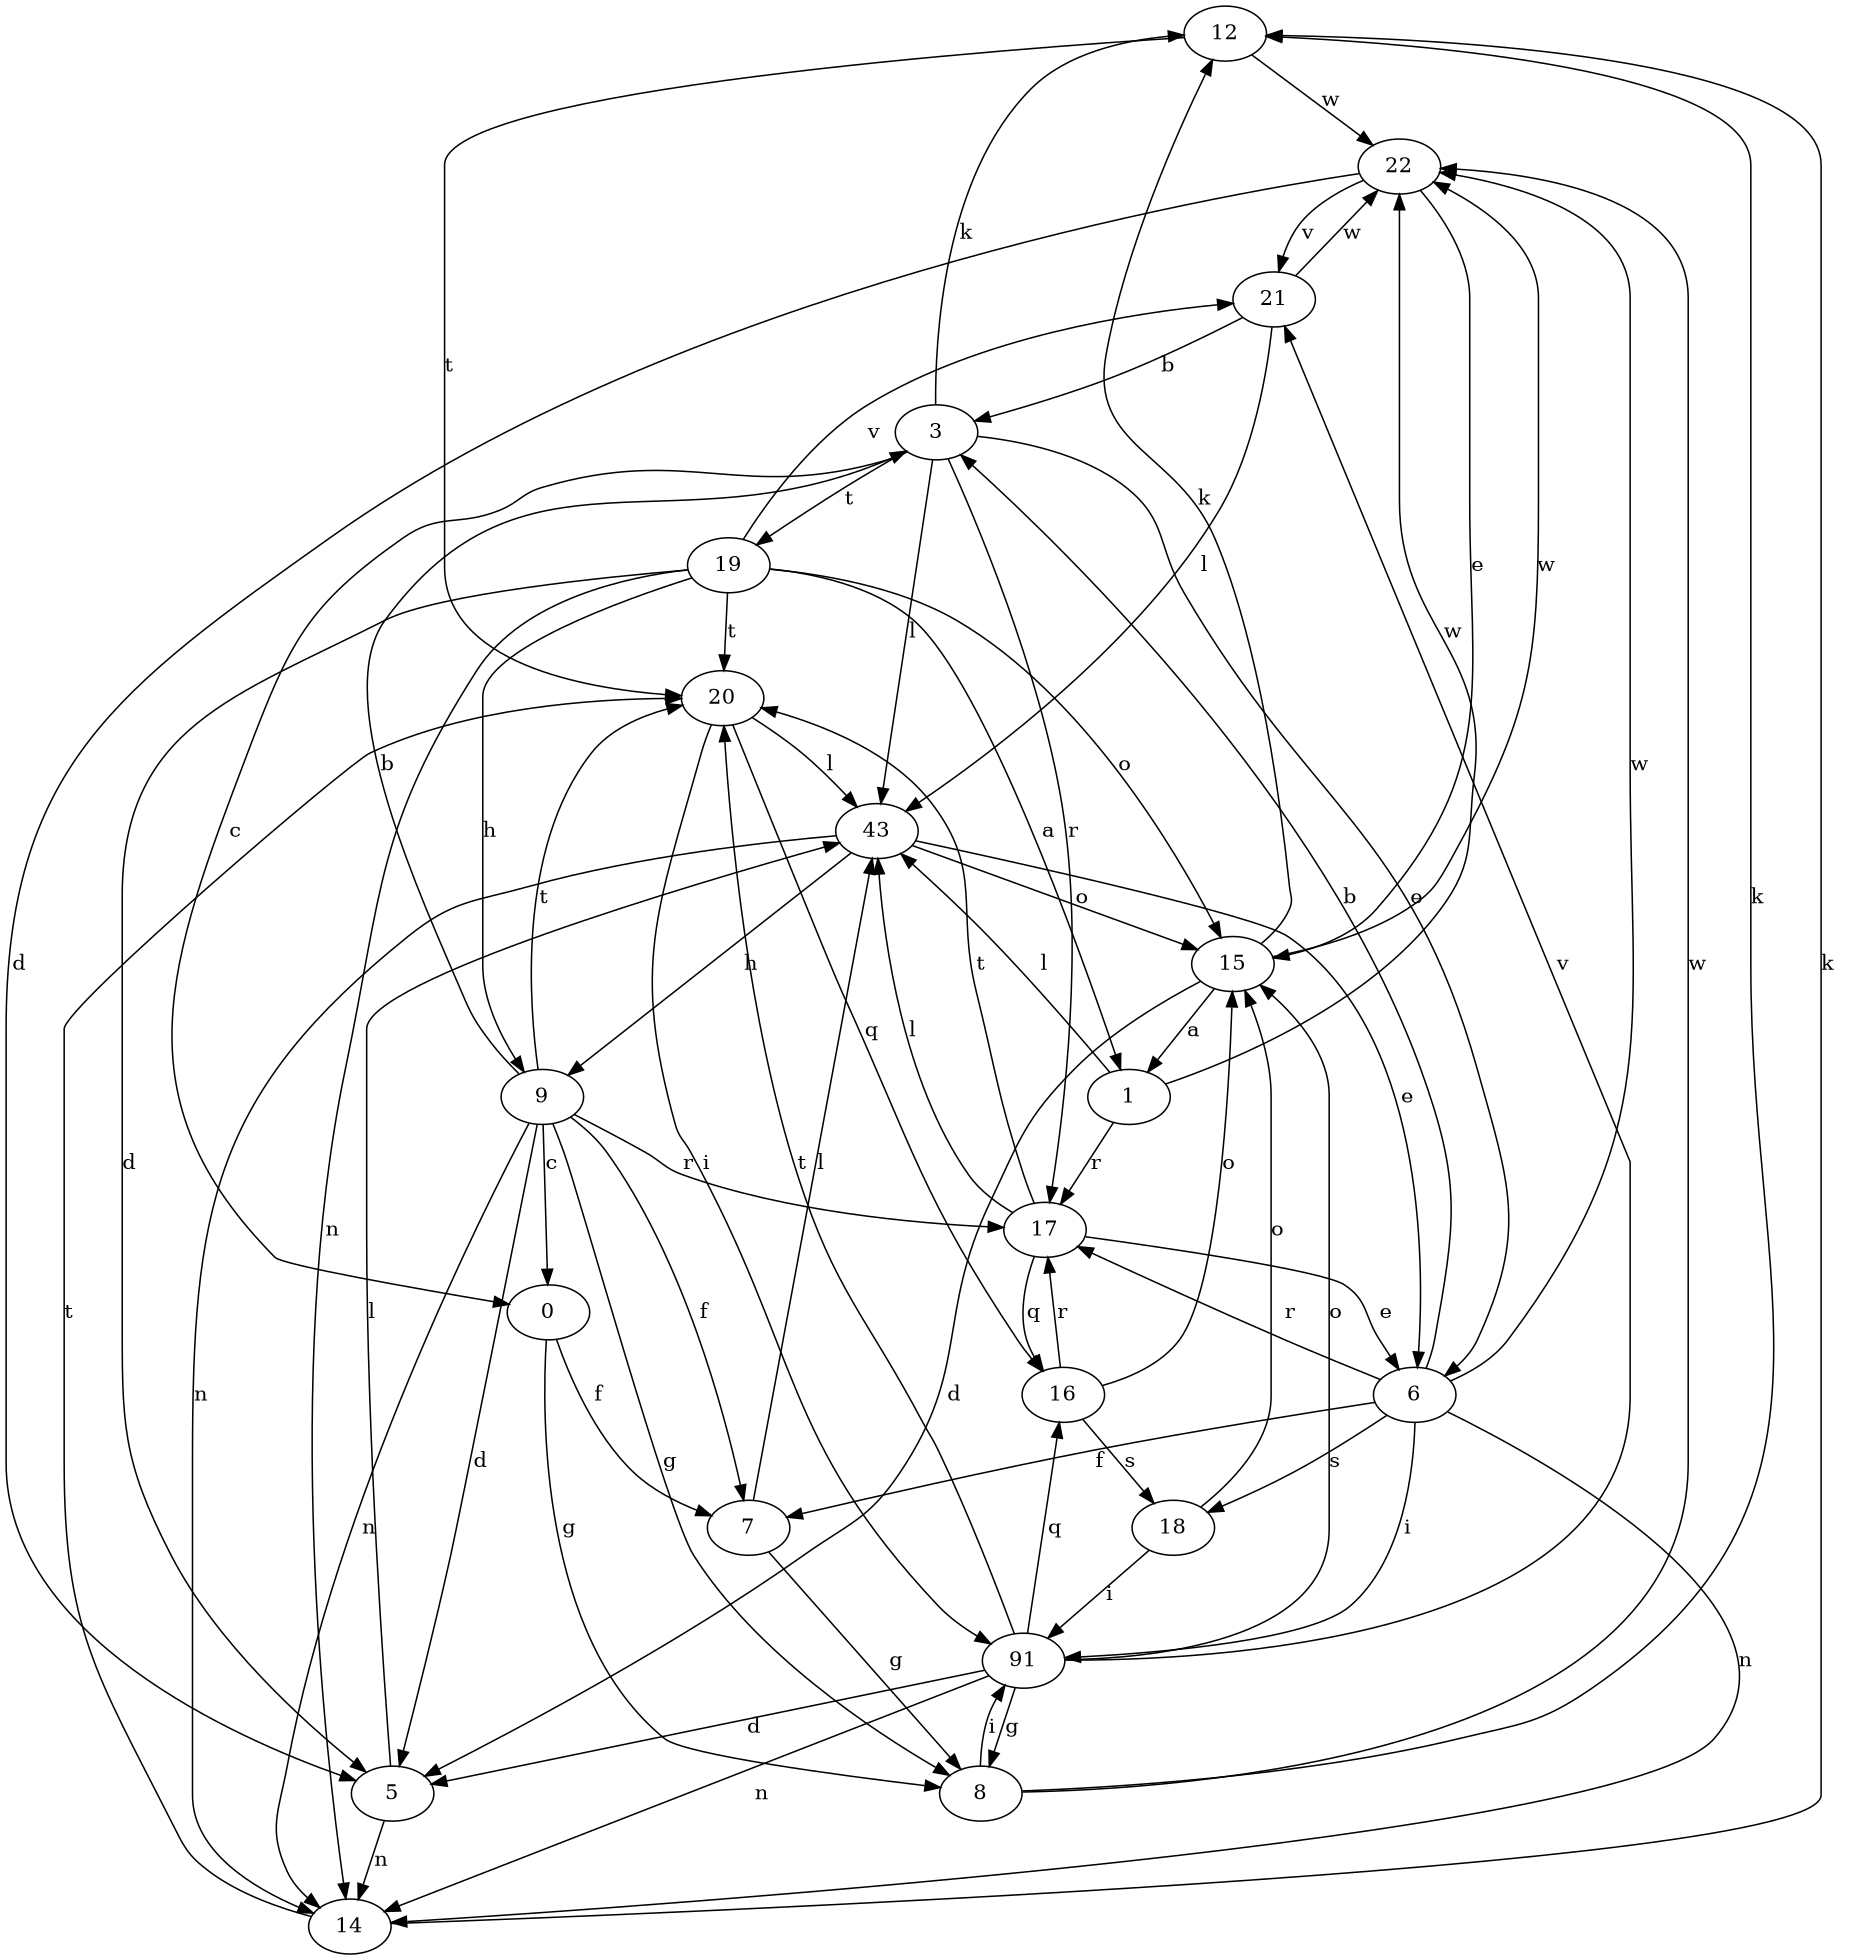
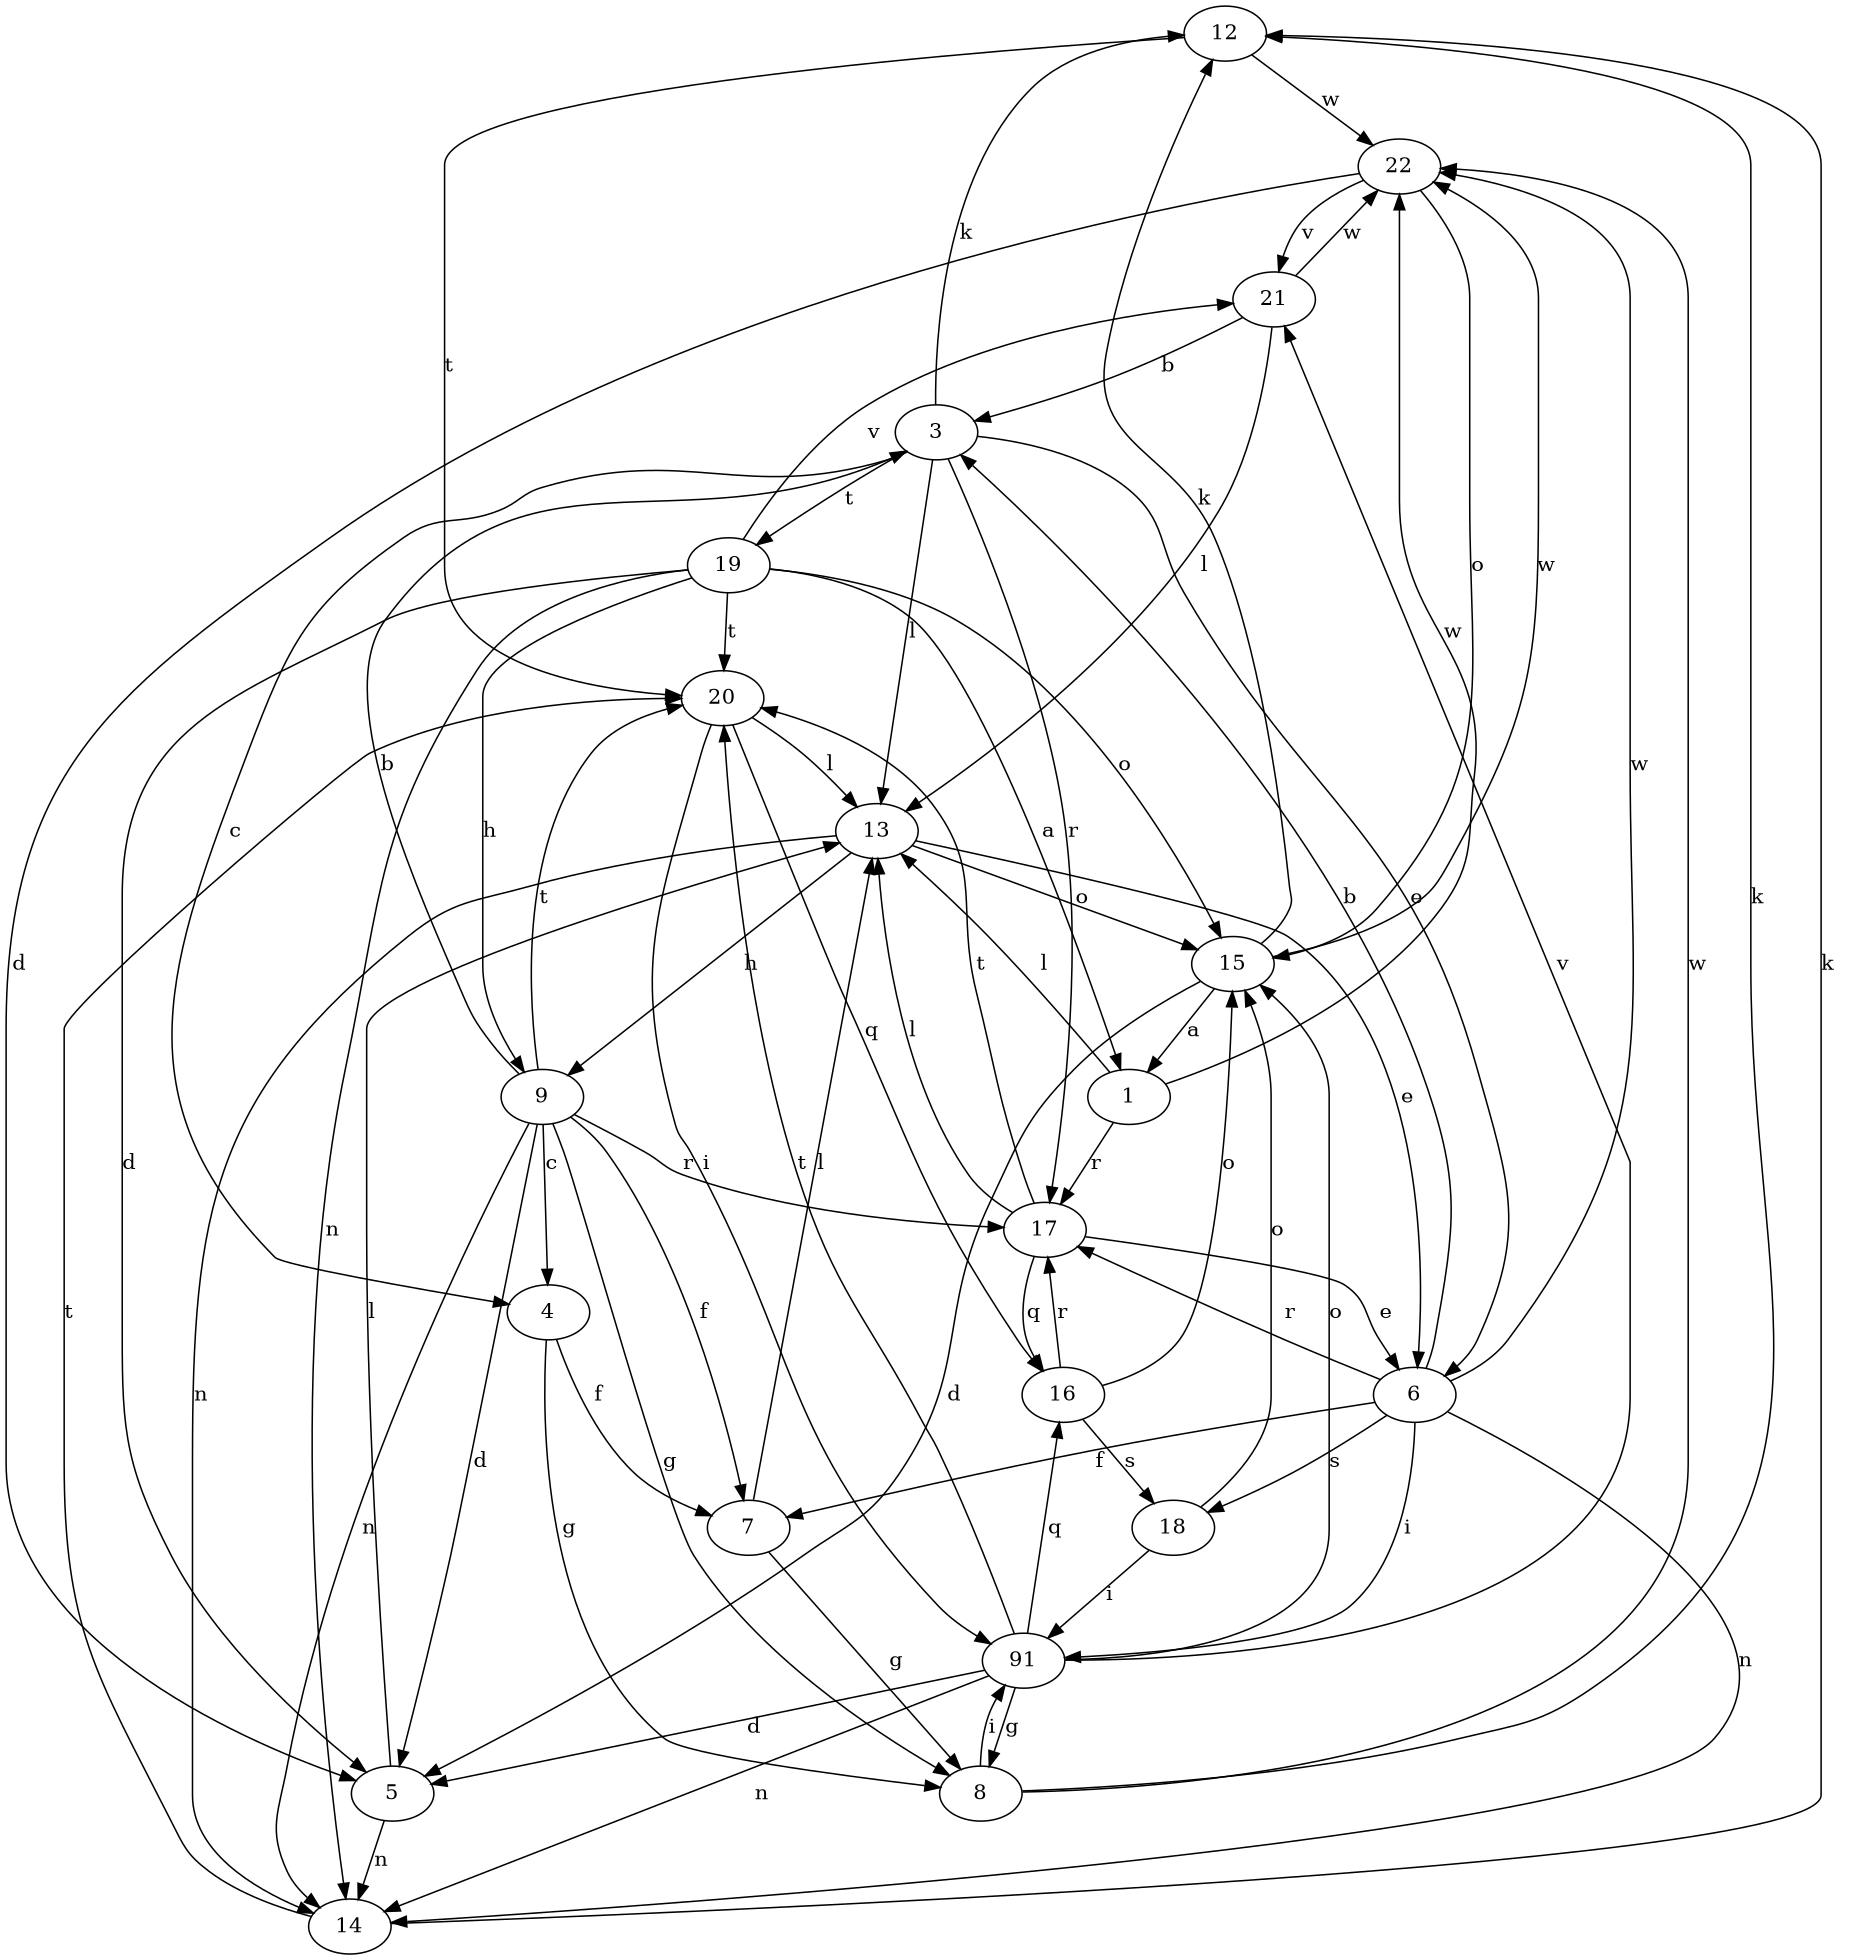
edge "22" -> "15": label "e" -> "o"
node "43": label "43" -> "13"
node "0": label "0" -> "4"
